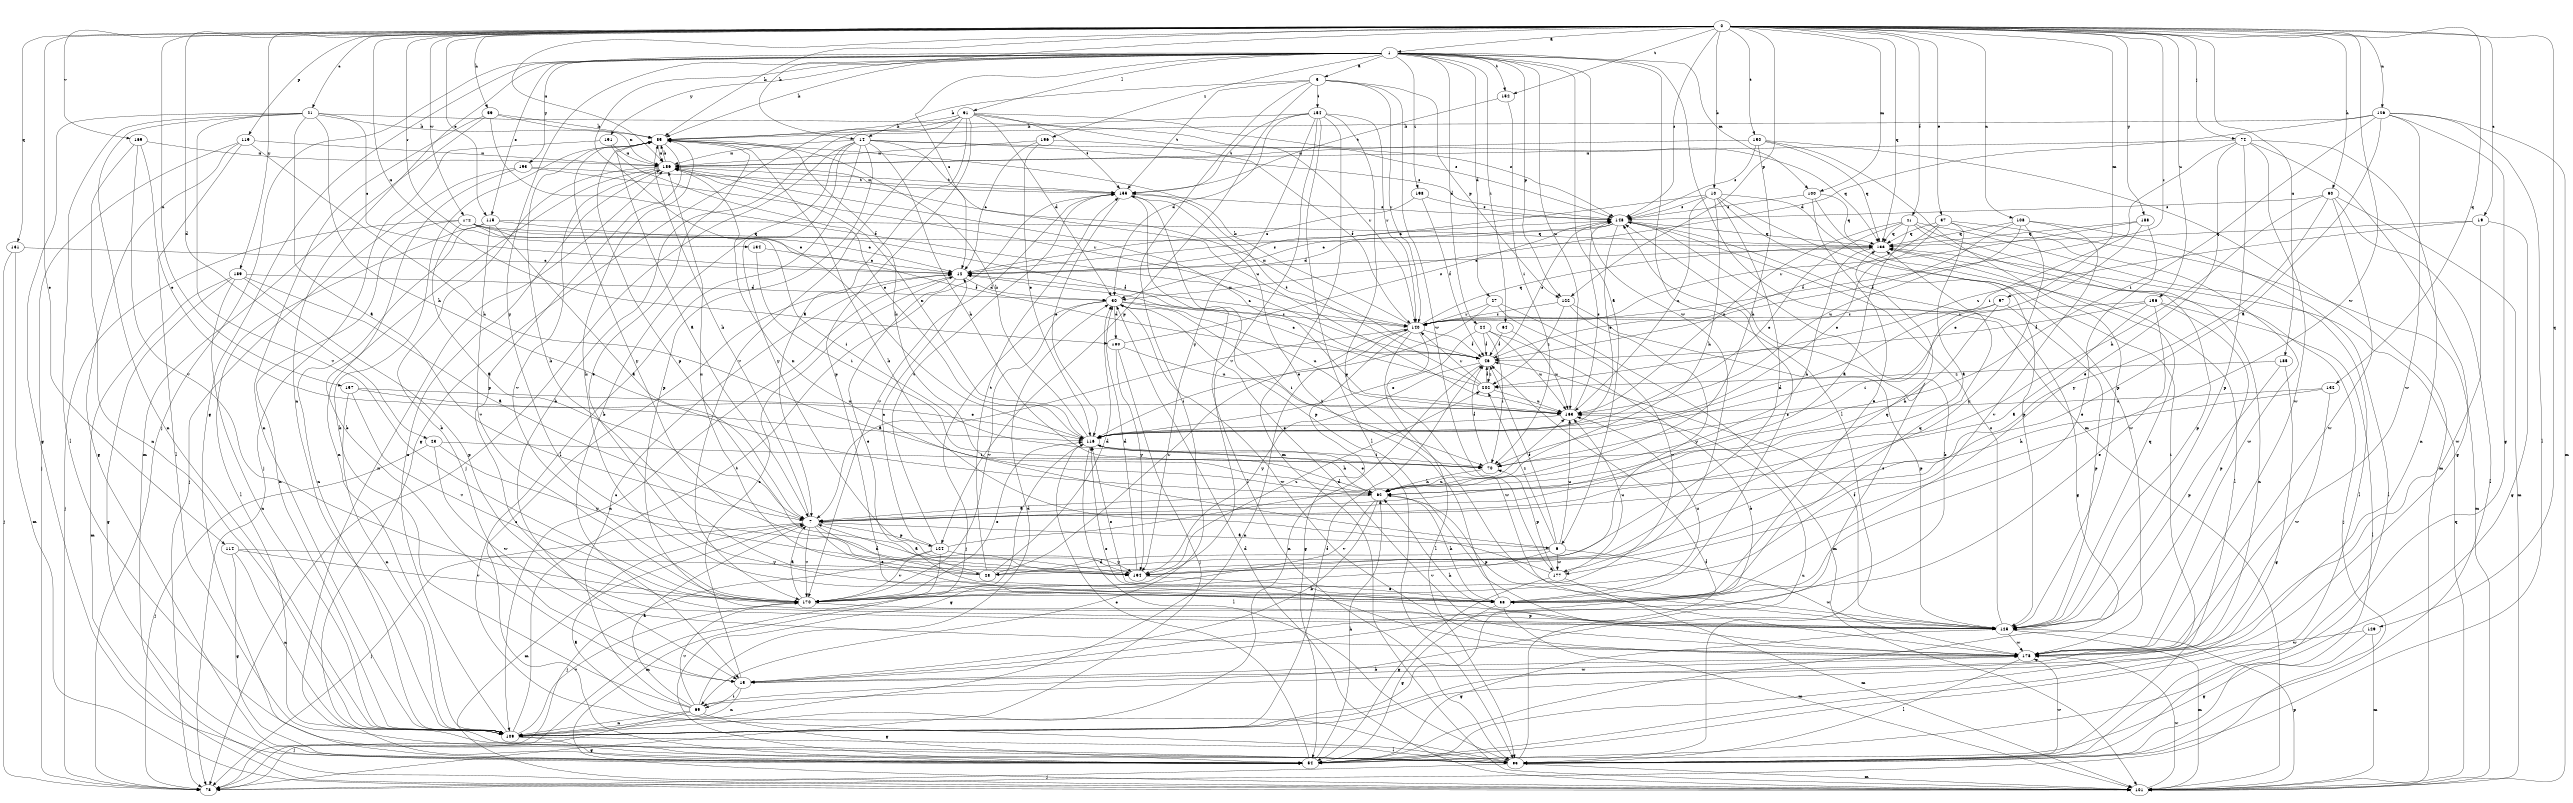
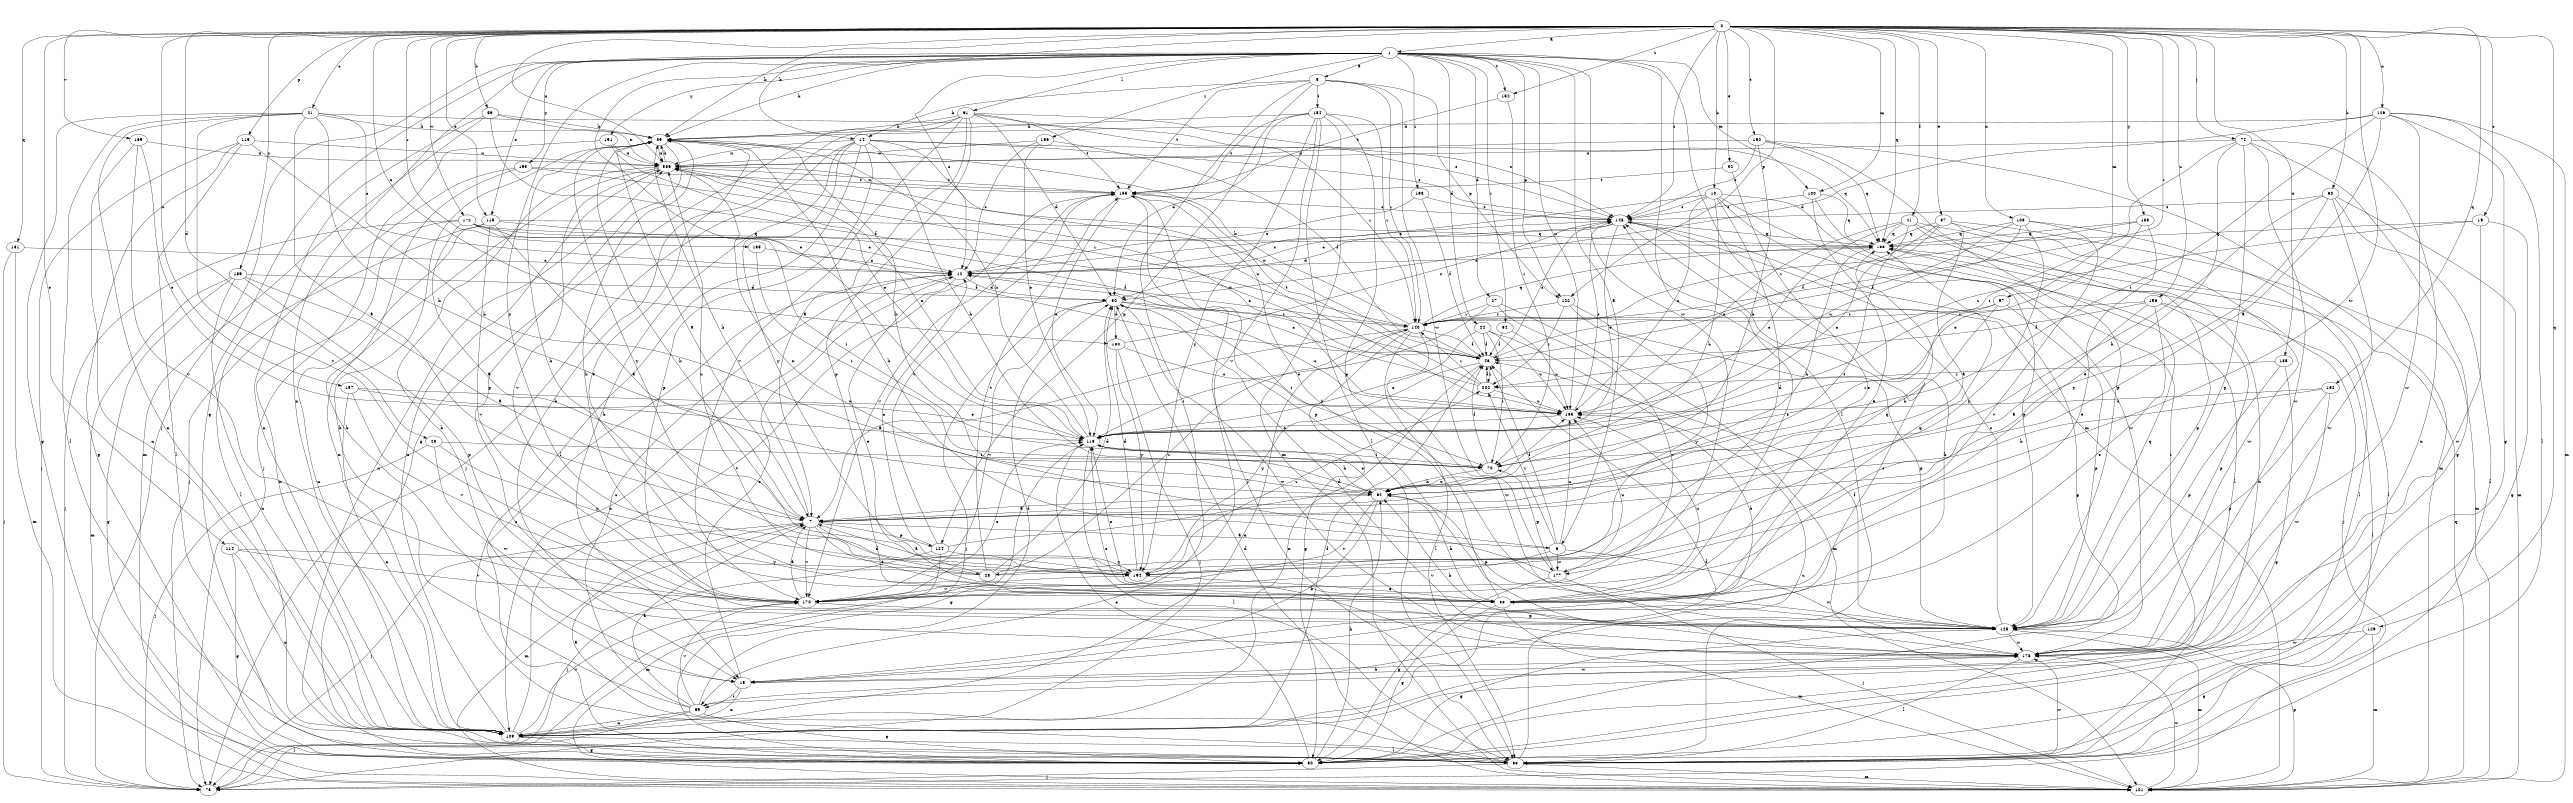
node "186": label "186" -> "586"
node "32": added
edge "196" -> "140": now "196" -> "46"
node "134": label "134" -> "135"
edge "194" -> "85": label "p" -> "k"
edge "41" -> "7": label "a" -> "t"
edge "132" -> "125": added, label "p"
edge "6" -> "28": removed, label "d"
edge "124" -> "170": now "194" -> "170"
edge "177" -> "101": label "m" -> "j"
node "54": label "54" -> "50"
